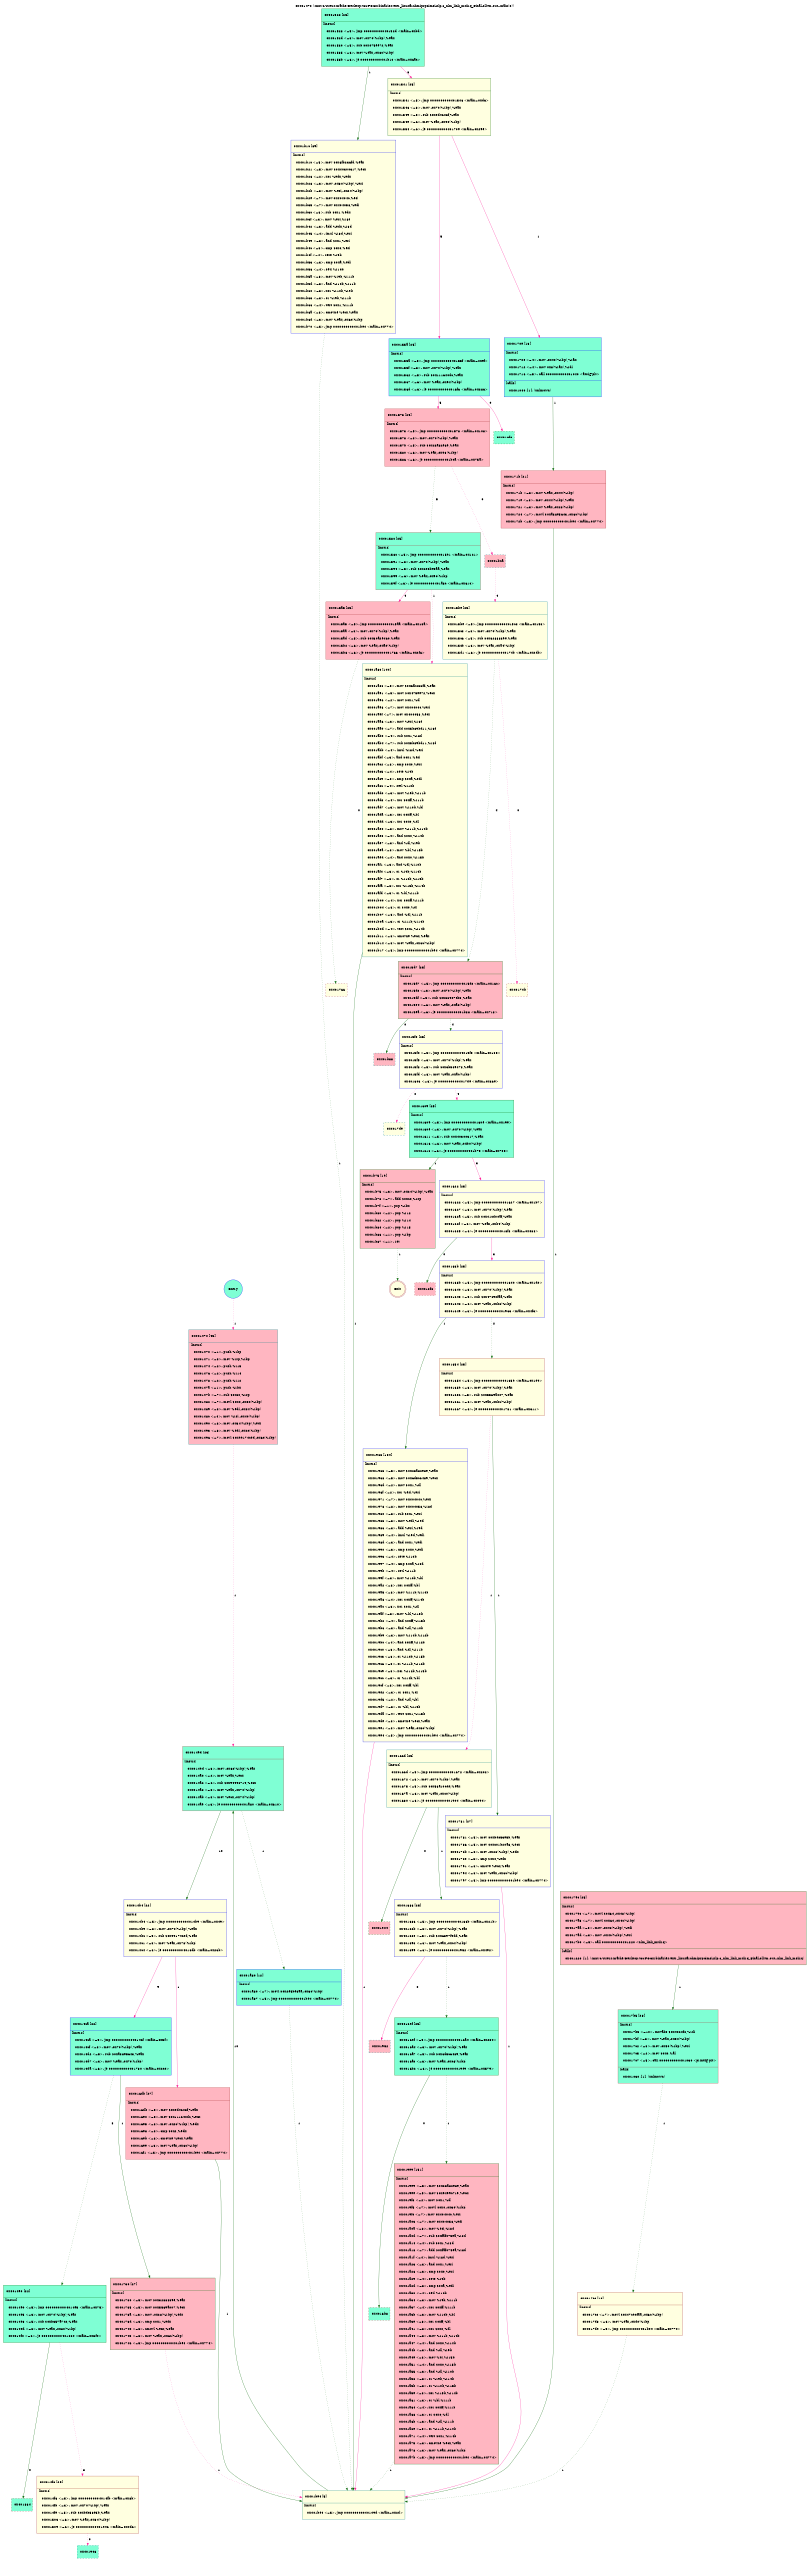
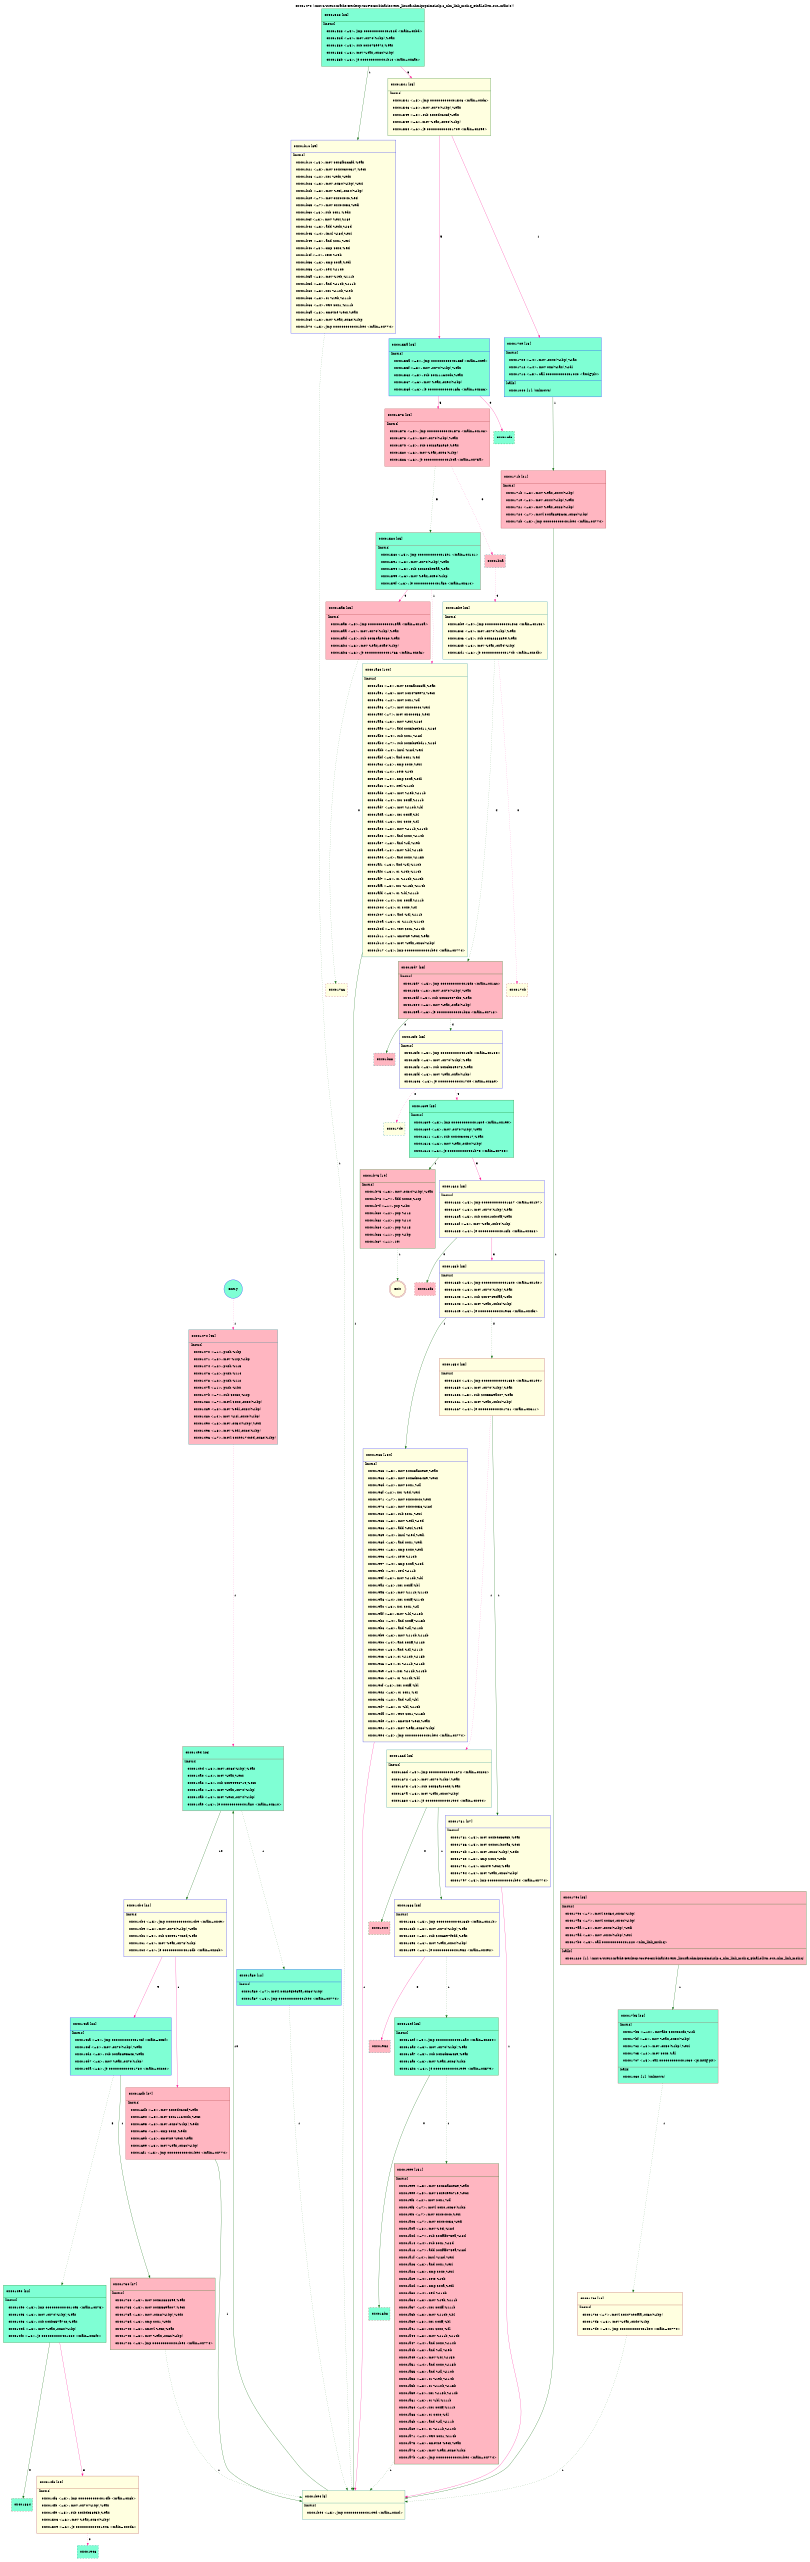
edge "0x4014e0 [22]" -> "0x4014f6 [25]": style dotted -> solid
edge "0x401730 [27]" -> "0x401be4 [5]": color deeppink -> darkgreen
